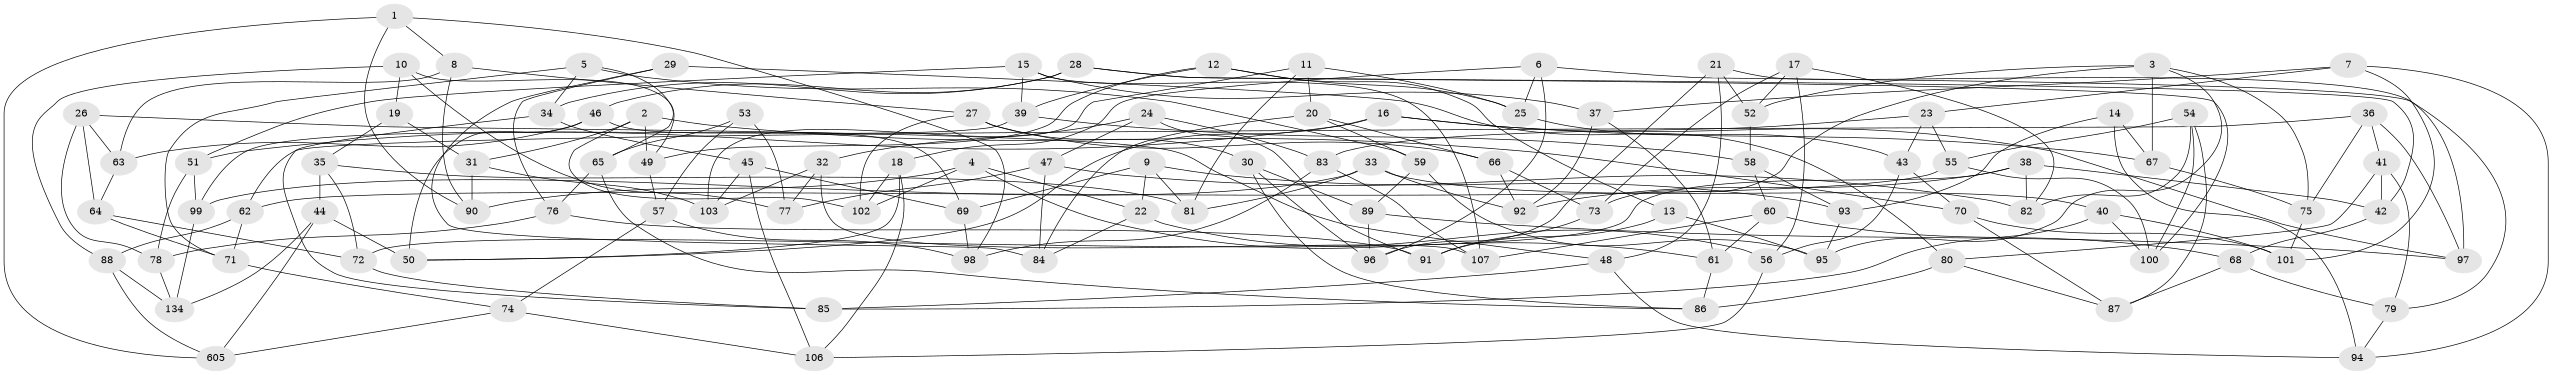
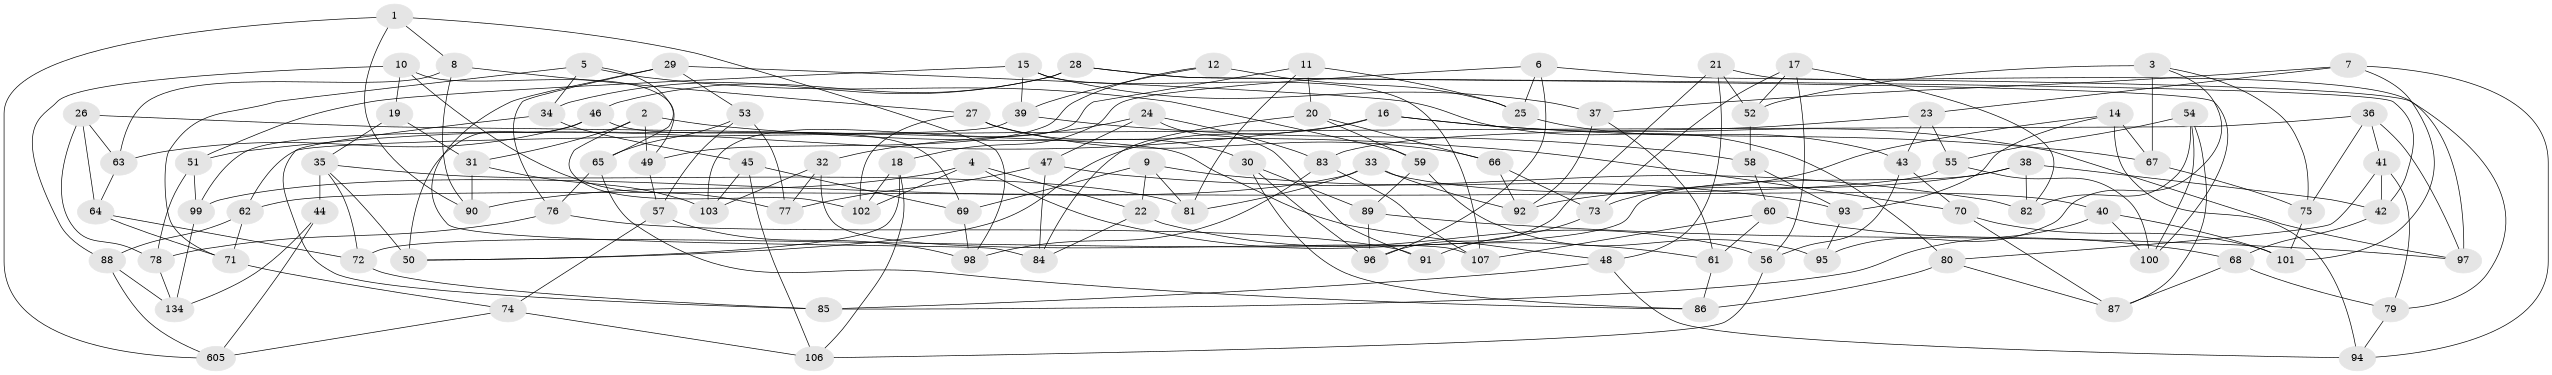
edge "29" -- "53": added
edge "3" -- "73": now "14" -- "73"
node "13": removed
edge "44" -- "50": now "35" -- "50"
